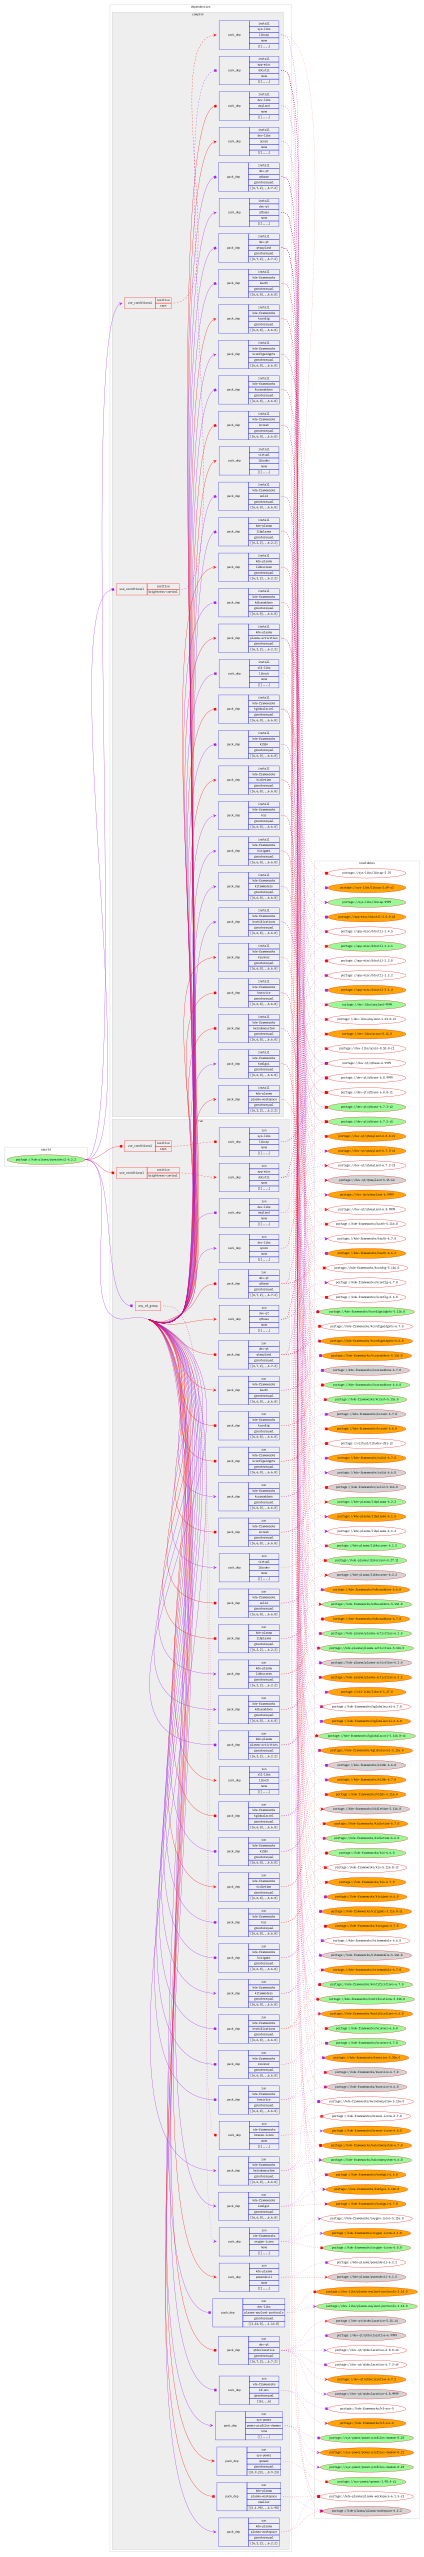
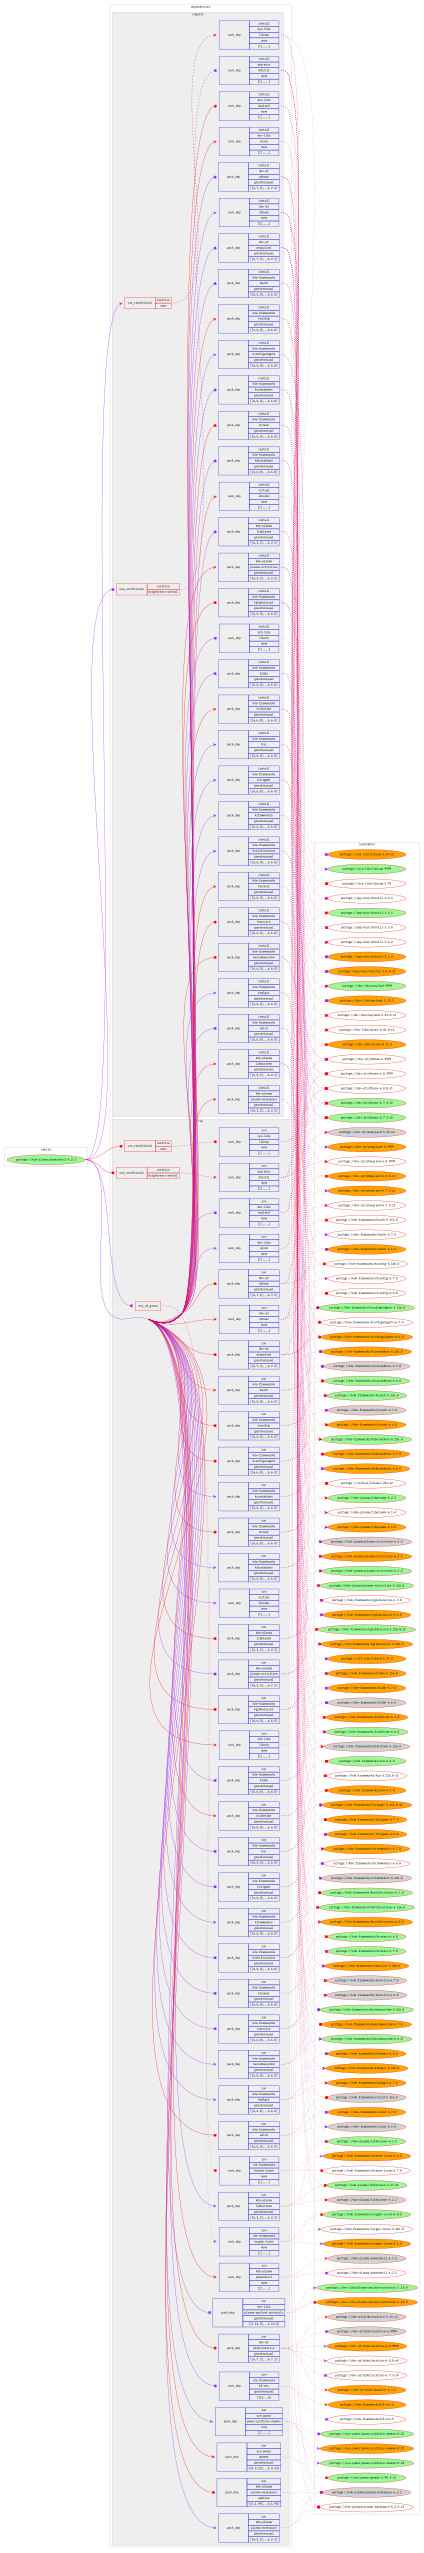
node "portage://dev-libs/wayland-1.23.1": added
node "portage://kde-frameworks/kwindowsystem-5.116.0": fillcolor white -> palegreen
node "portage://dev-qt/qtdeclarative-6.8.9999": fillcolor lightgrey -> orange
